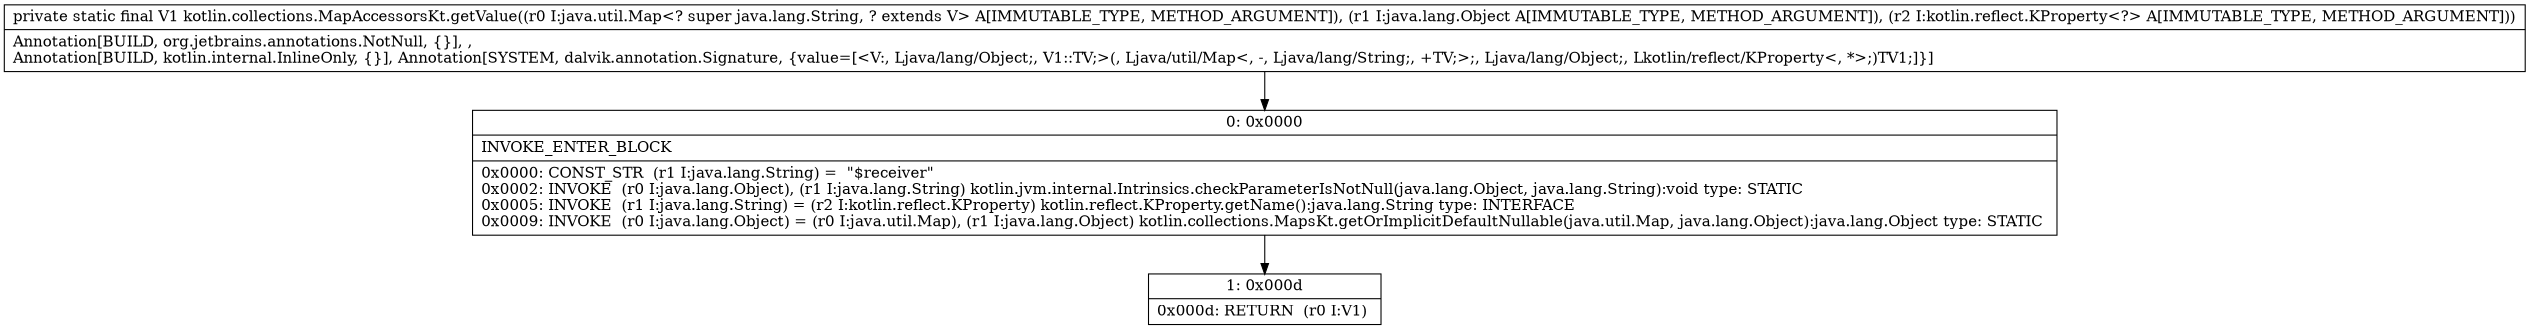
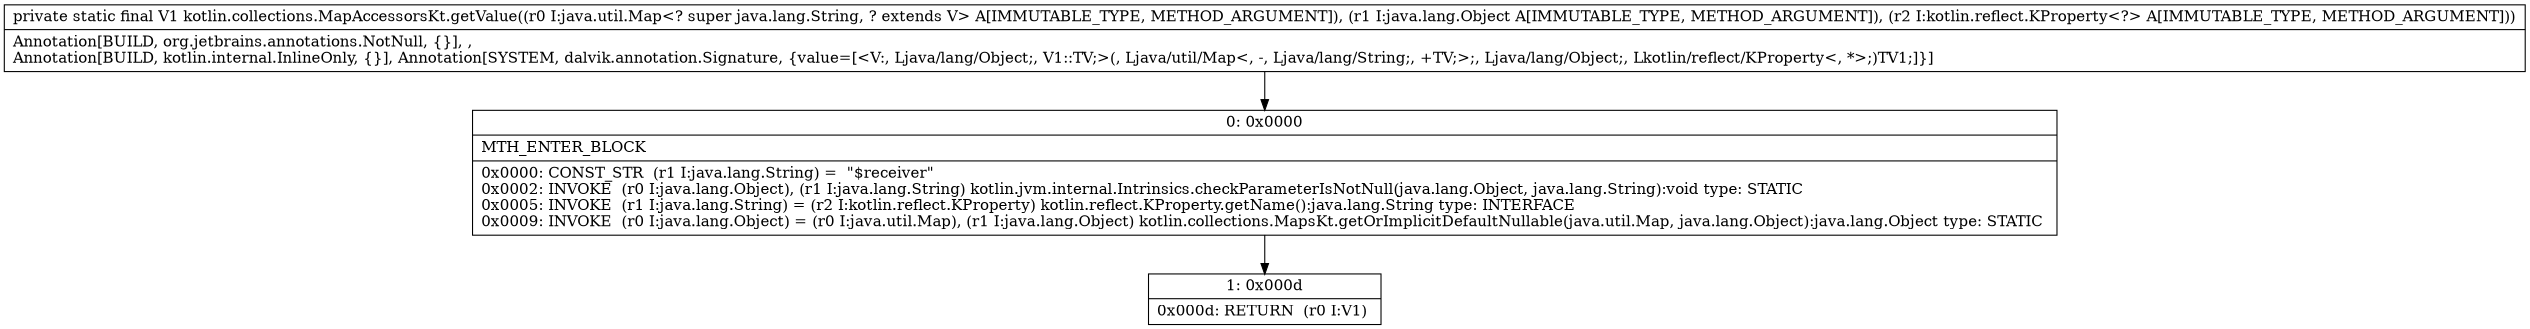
node "0: 0x0000": text "INVOKE_ENTER_BLOCK" -> "MTH_ENTER_BLOCK"
